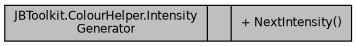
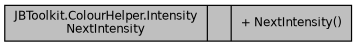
node "JBToolkit.ColourHelper.Intensity": text "Generator" -> "NextIntensity"
